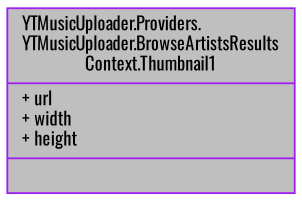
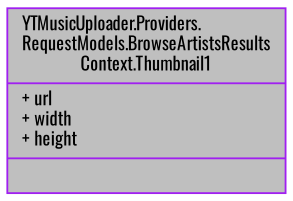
node "YTMusicUploader.Providers.": text "YTMusicUploader.BrowseArtistsResults" -> "RequestModels.BrowseArtistsResults"
